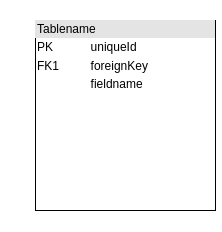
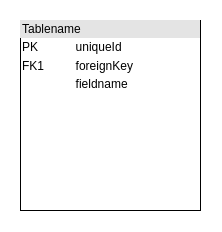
node "Tablename PK uniqueId FK1 foreignKey fieldname": moved (126, 116) -> (111, 116)
